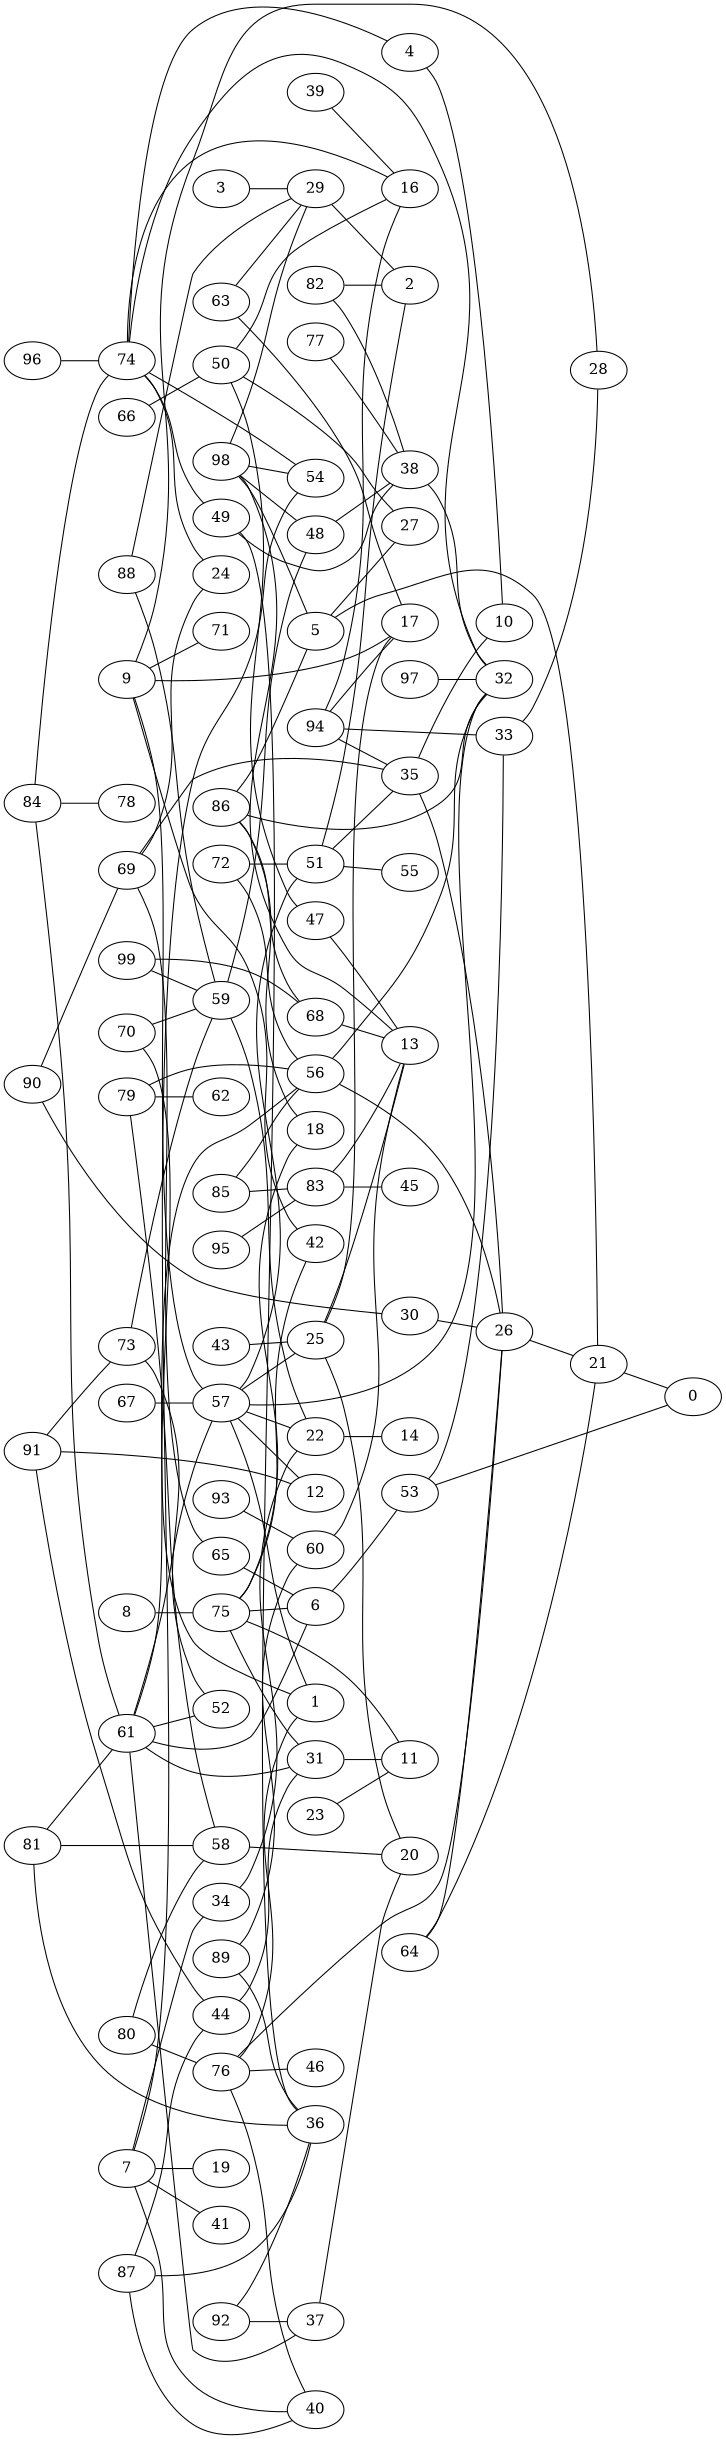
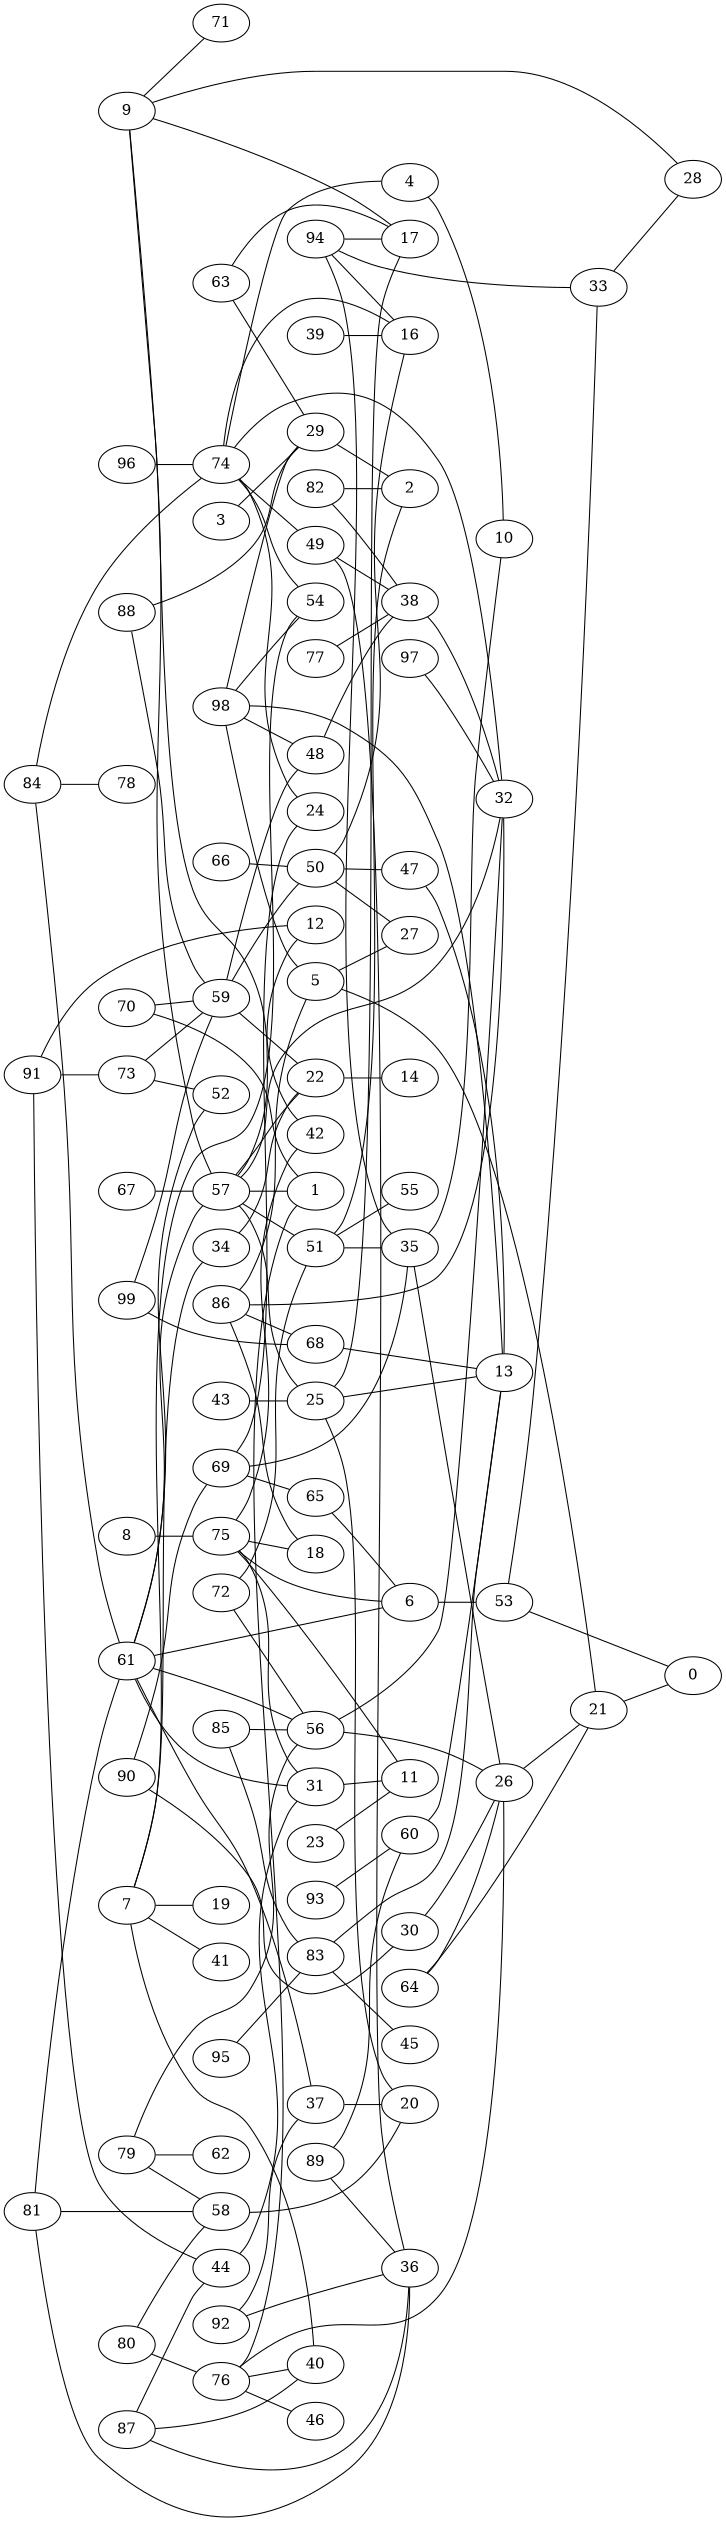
edge "50" -- "59": added
